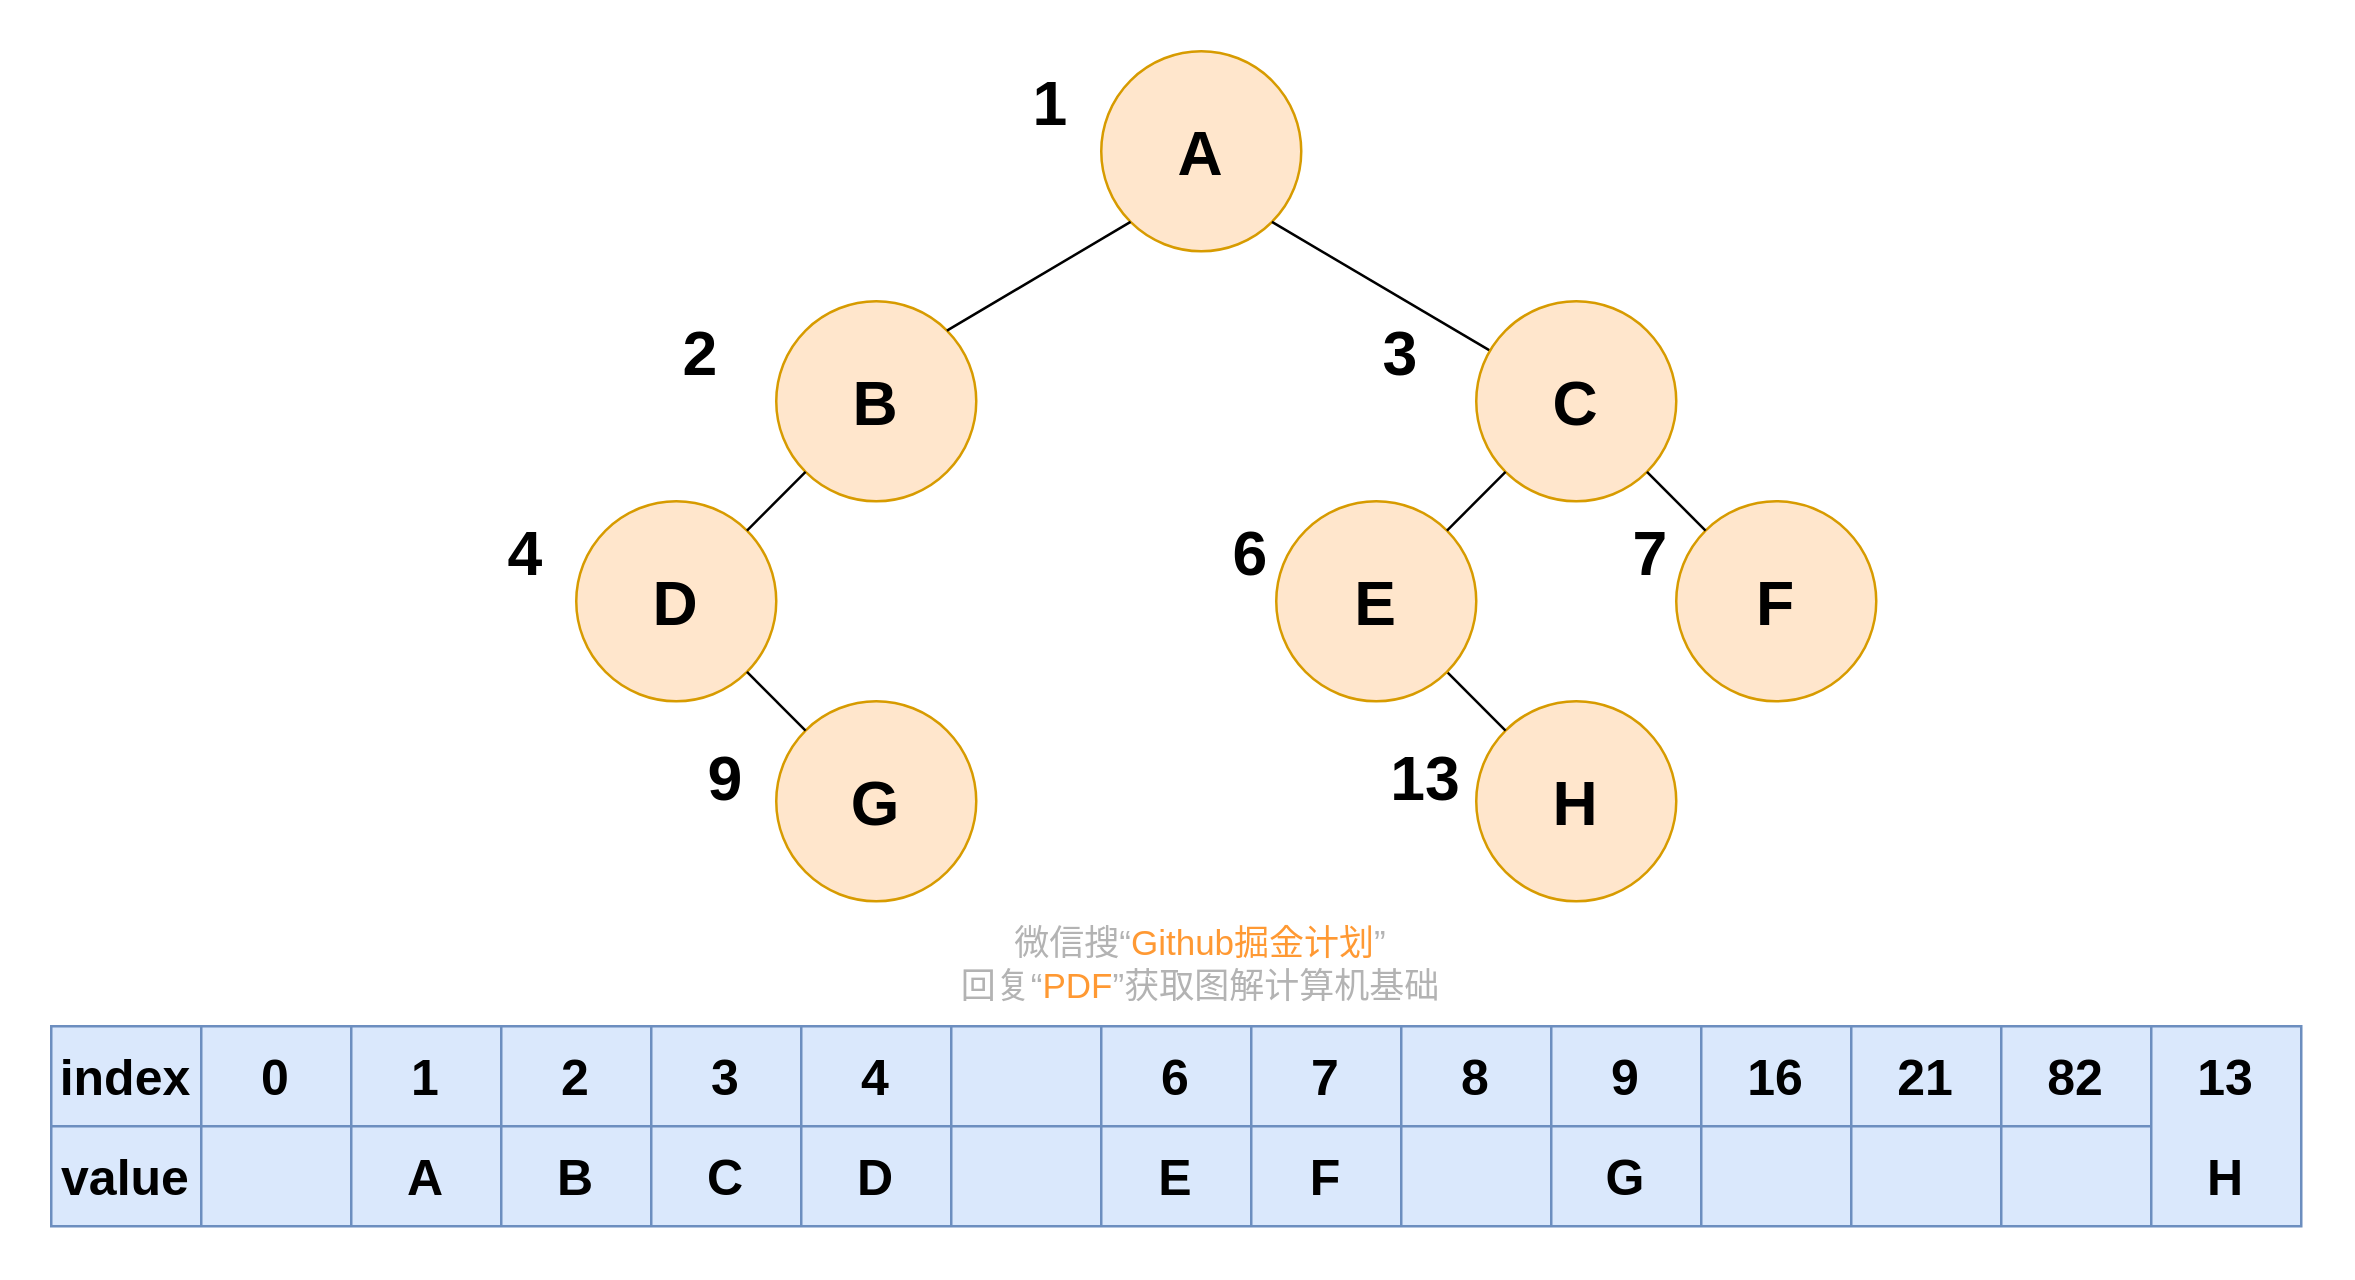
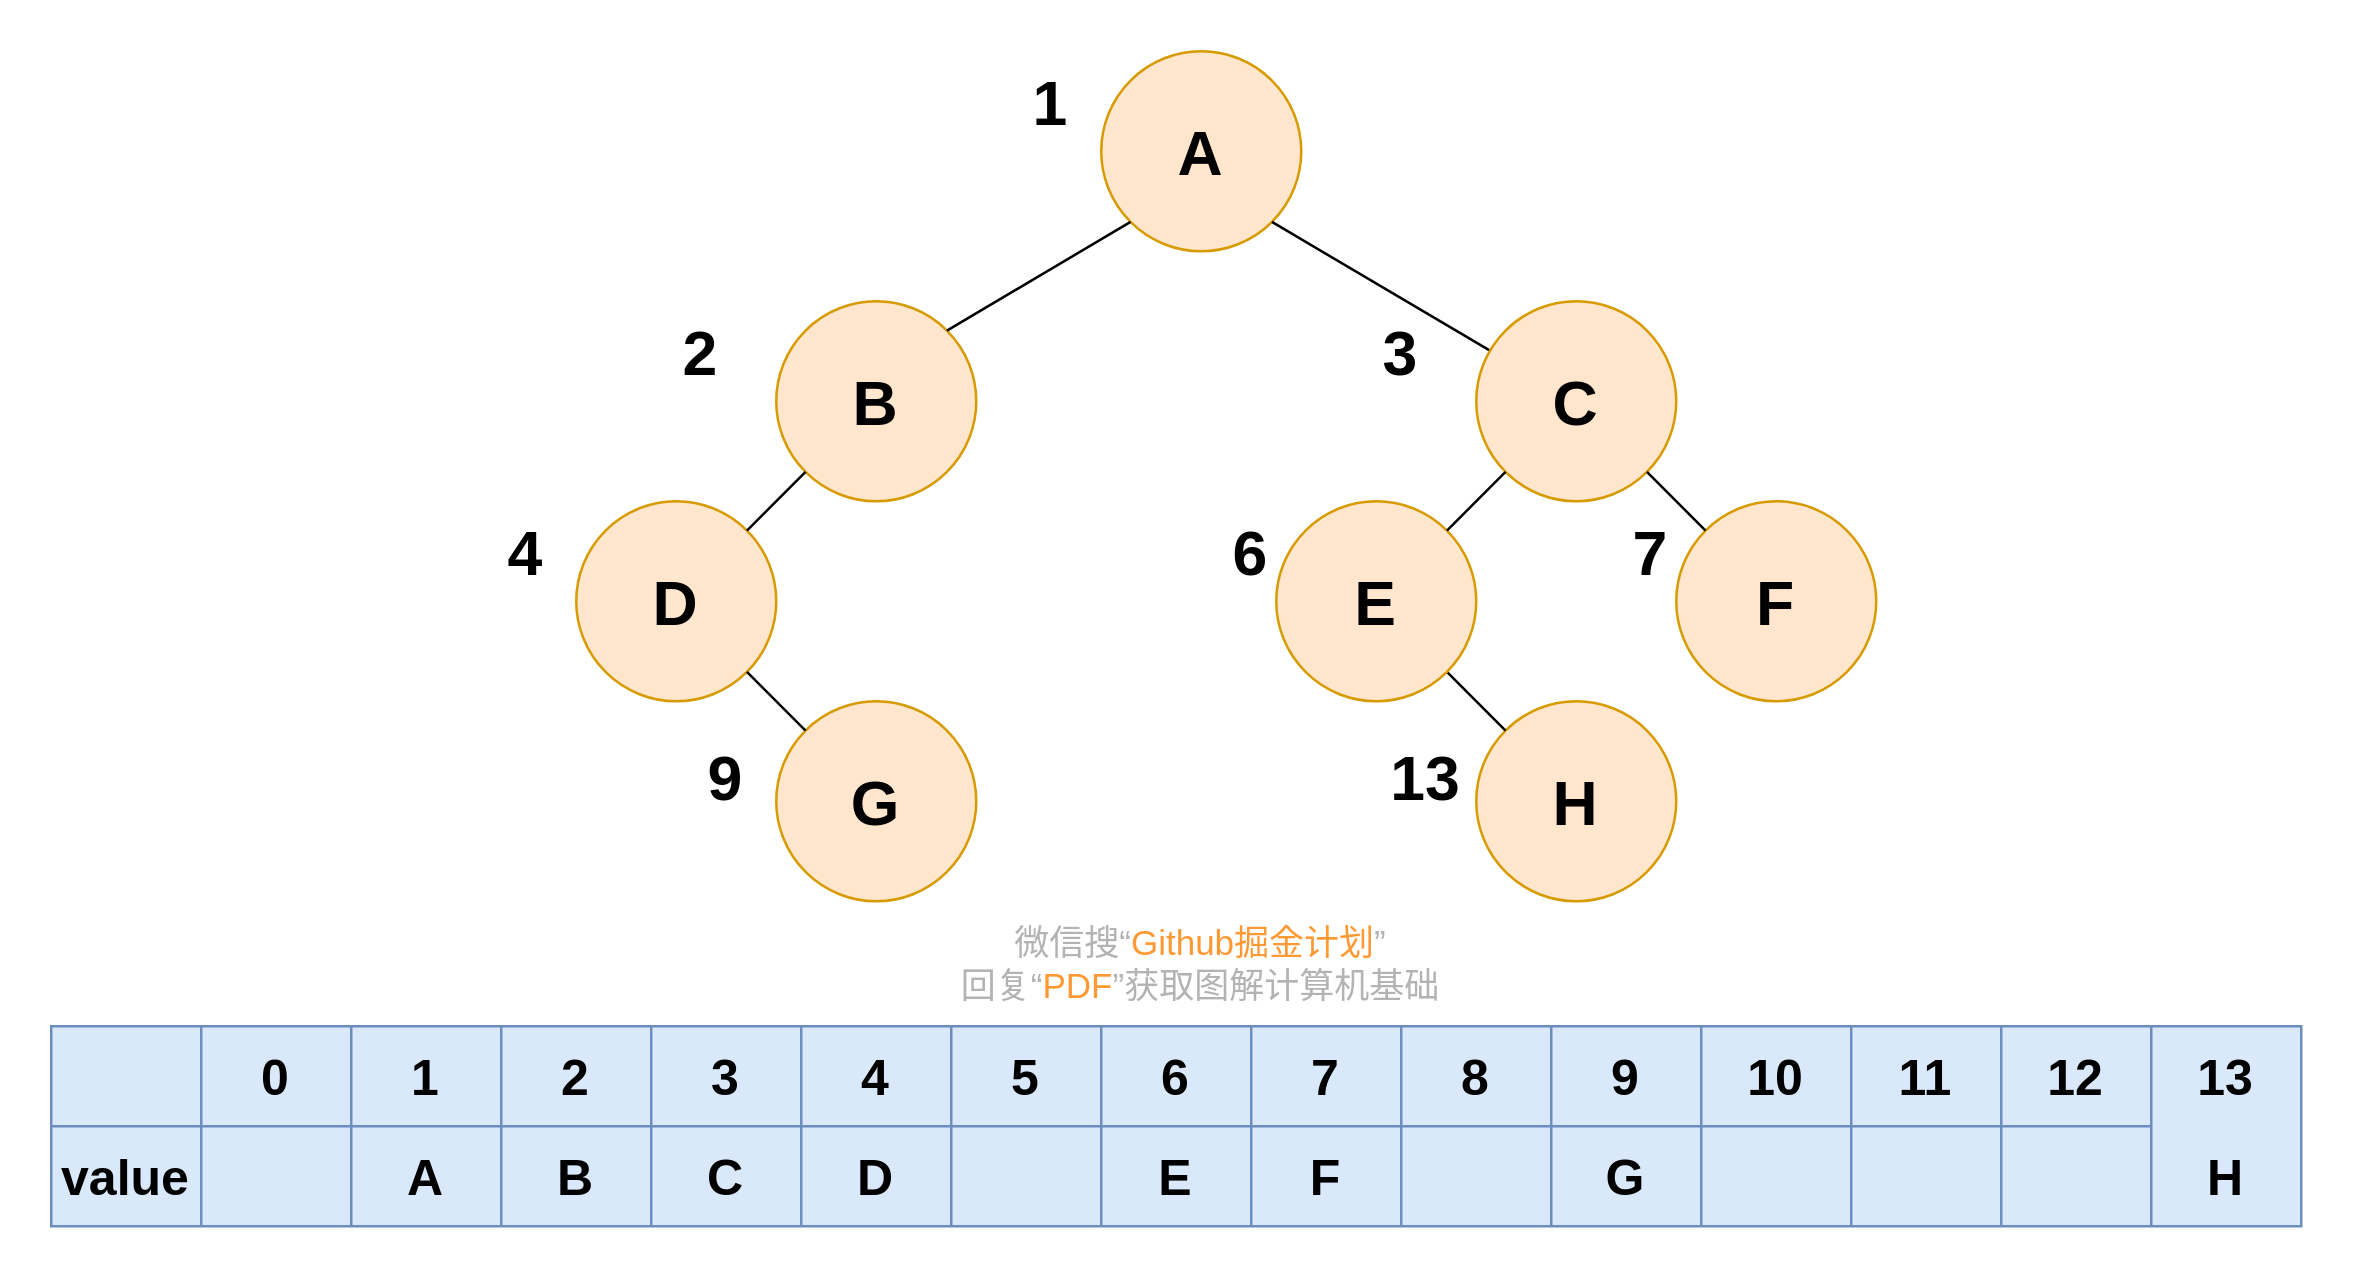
node "index": removed
node "5": added
node "16": label "16" -> "10"
node "21": label "21" -> "11"
node "82": label "82" -> "12"
